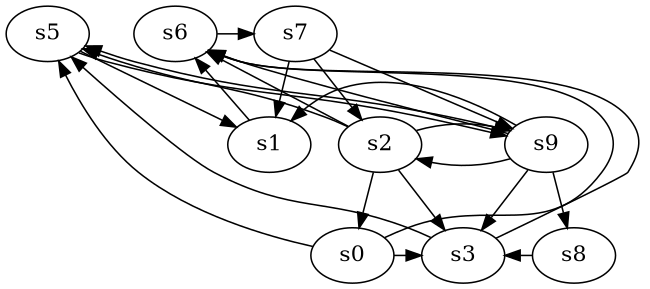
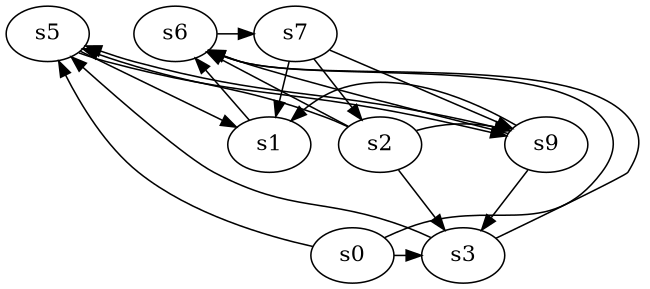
edge "s9" -> "s2": removed
edge "s2" -> "s0": removed
node "s8": removed
